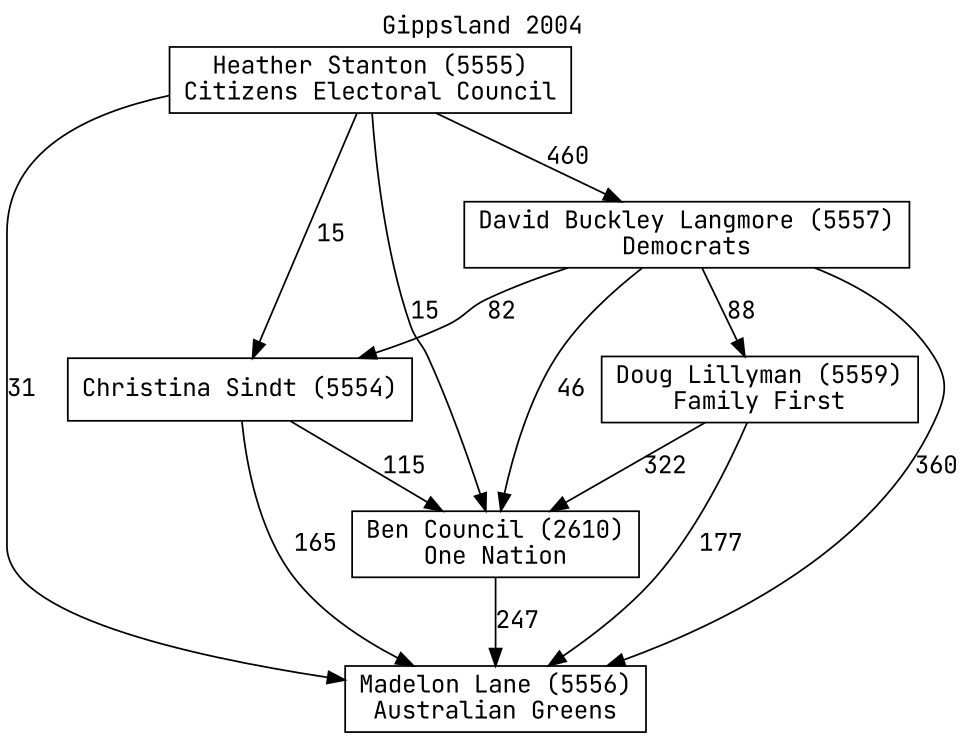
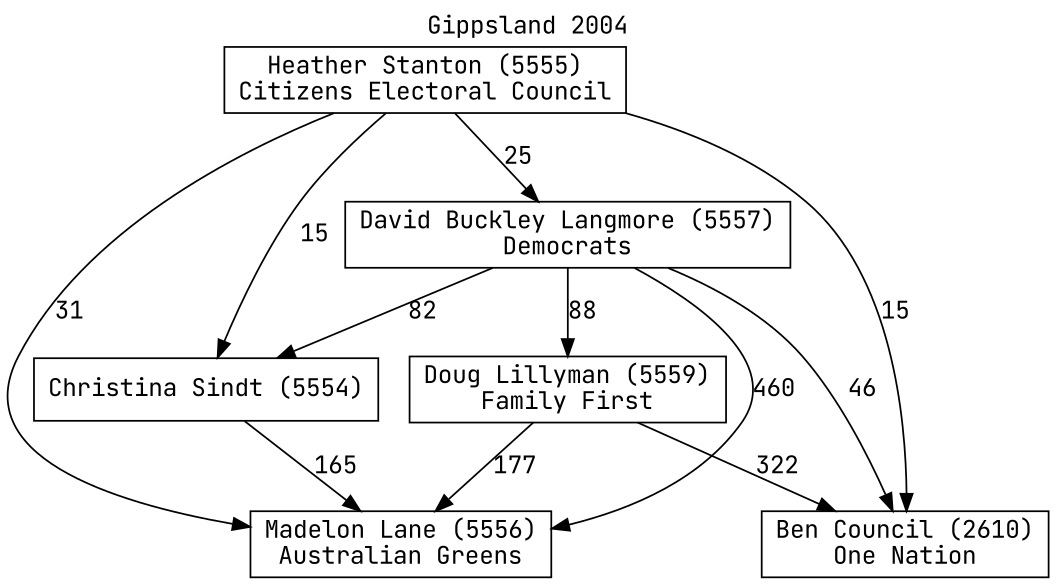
edge "Heather Stanton (5555) Citizens Electoral Council" -> "David Buckley Langmore (5557) Democrats": label "460" -> "25"
edge "Christina Sindt (5554)" -> "Ben Council (2610) One Nation": removed, label "115"
edge "David Buckley Langmore (5557) Democrats" -> "Madelon Lane (5556) Australian Greens": label "360" -> "460"
edge "Ben Council (2610) One Nation" -> "Madelon Lane (5556) Australian Greens": removed, label "247"
